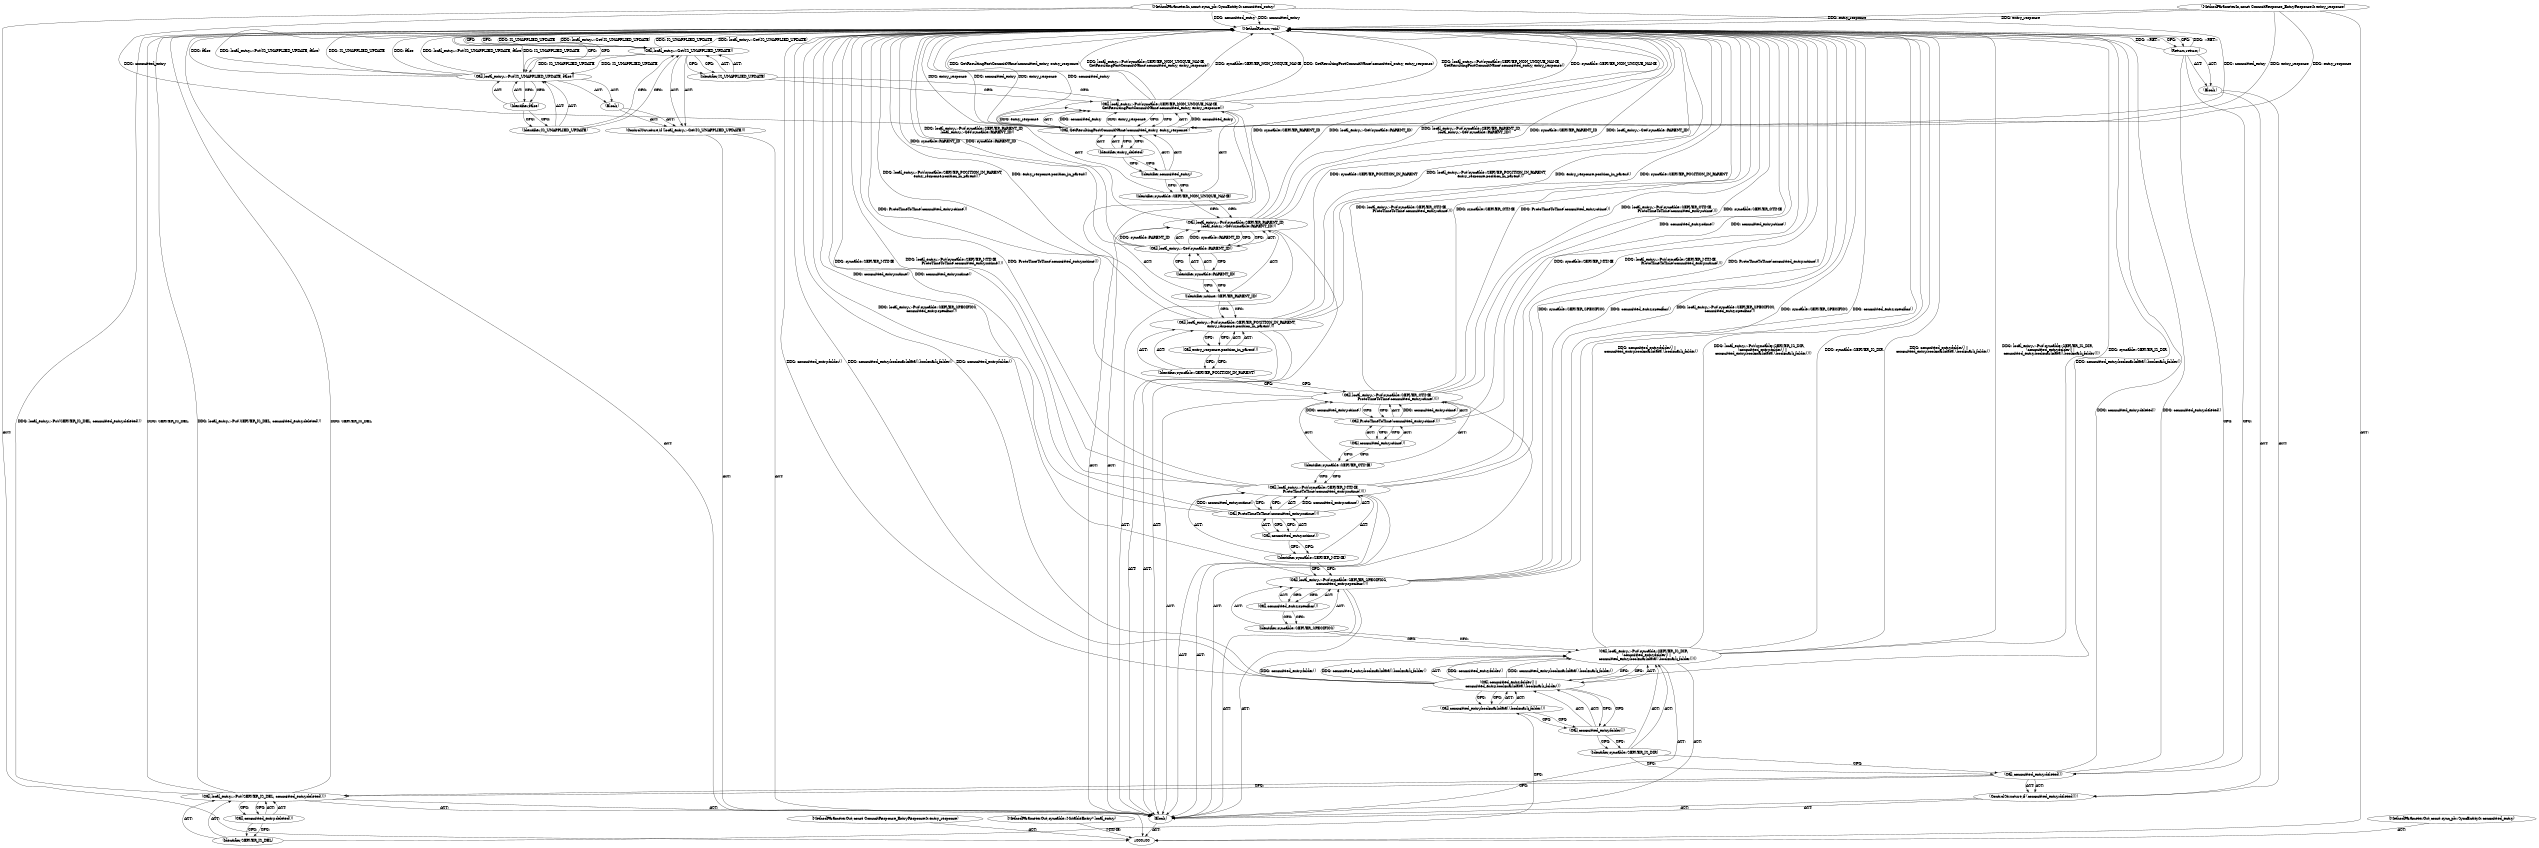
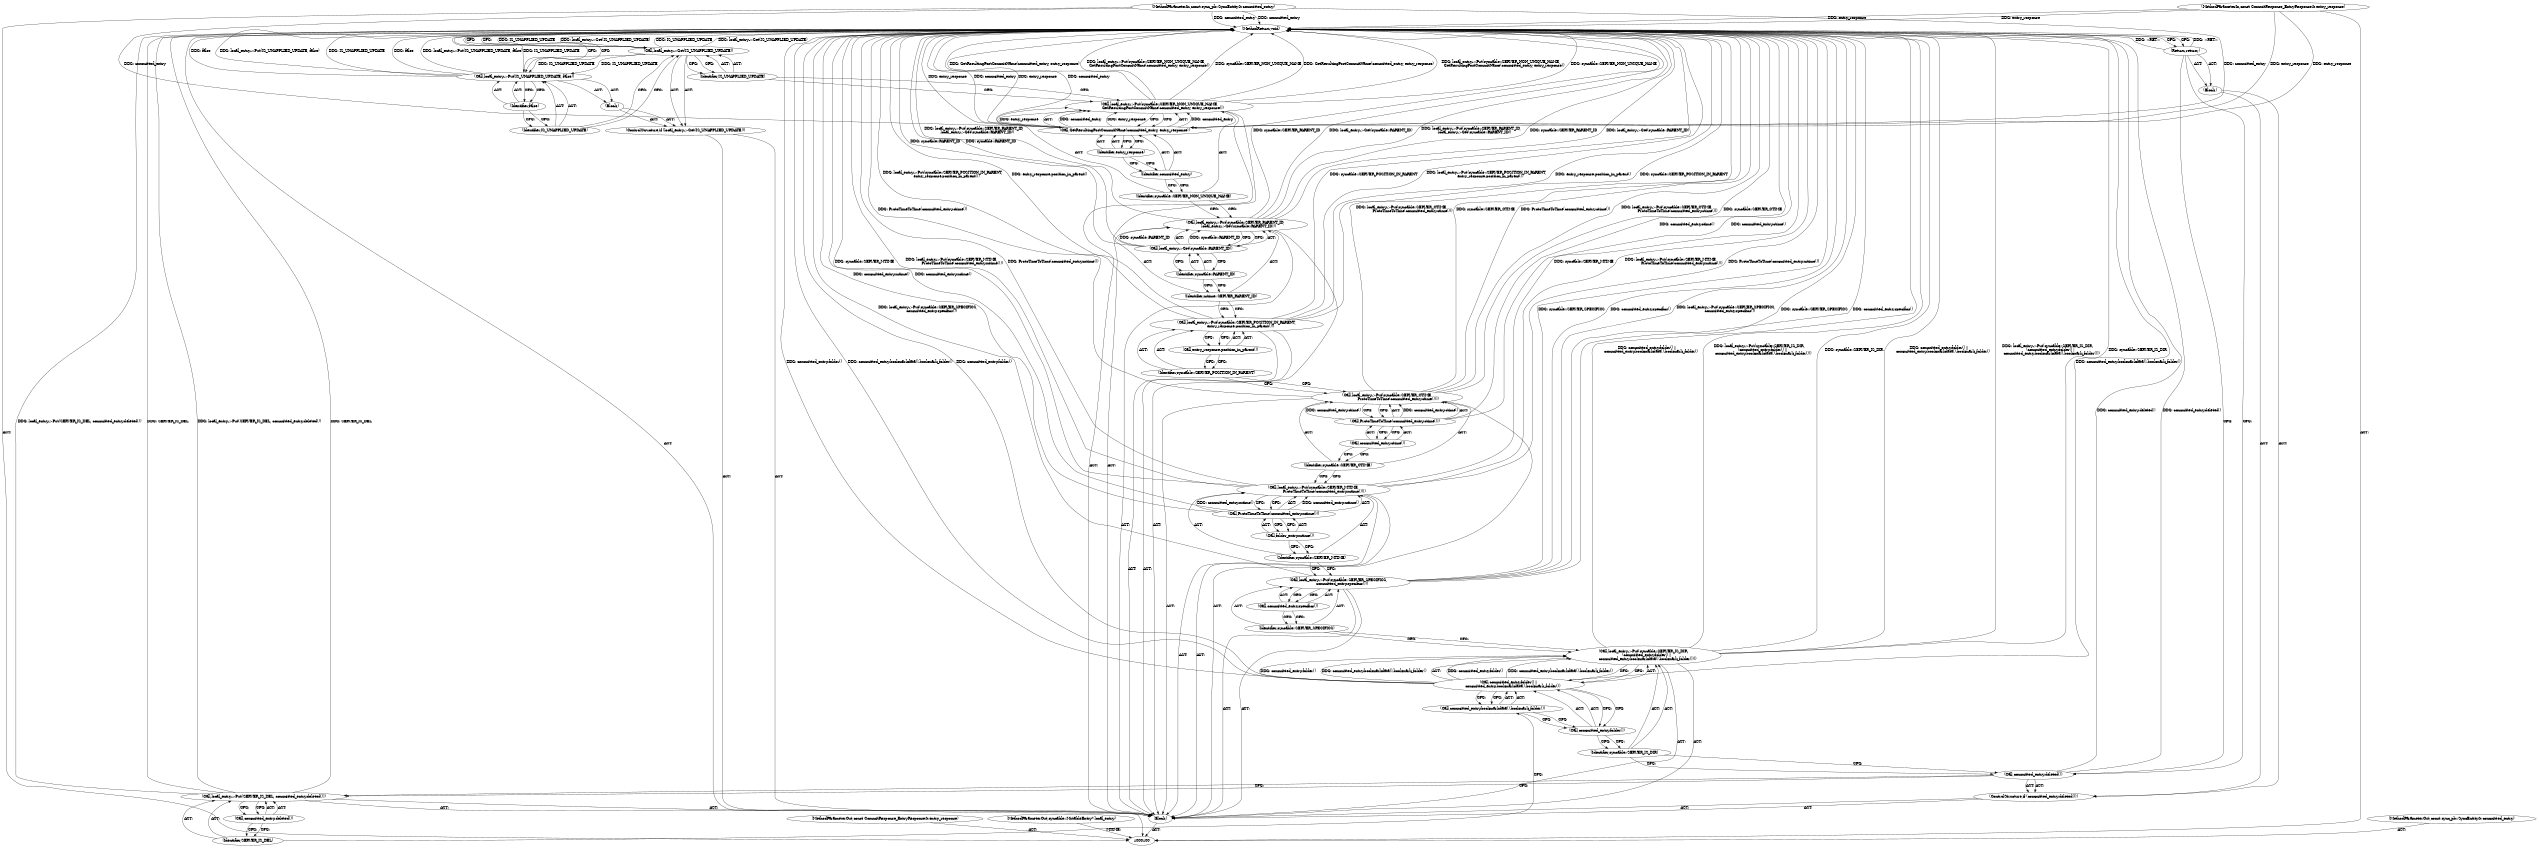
node "(Identifier,entry_deleted)": label "(Identifier,entry_deleted)" -> "(Identifier,entry_response)"
node "(Call,committed_entry.mtime())": label "(Call,committed_entry.mtime())" -> "(Call,folder_entry.mtime())"
